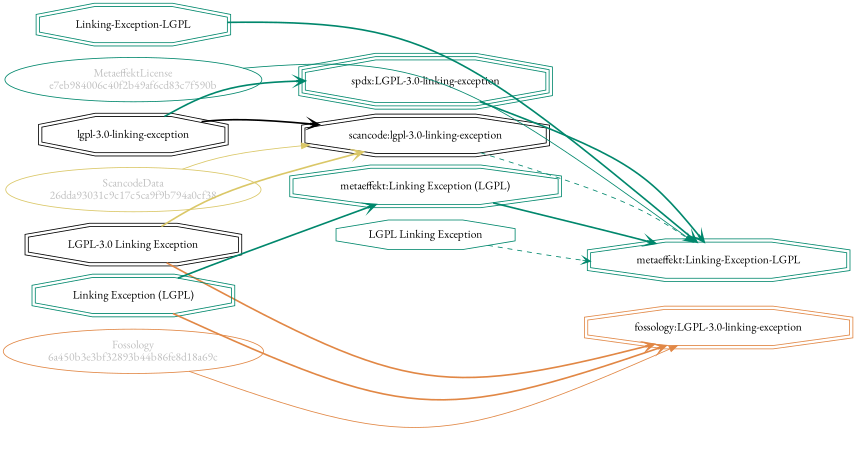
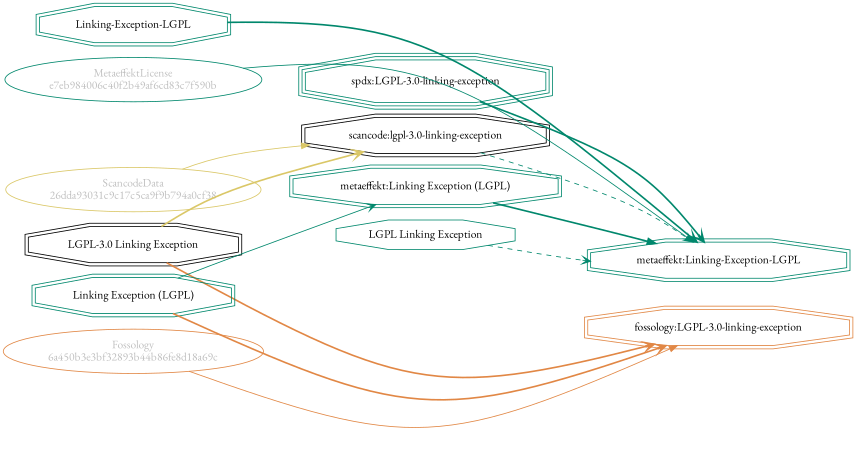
node "lgpl-3.0-linking-exception": removed
edge "metaeffekt:Linking Exception (LGPL)" -> "metaeffekt:Linking-Exception-LGPL": arrowhead vee -> normal
edge "Linking Exception (LGPL)" -> "metaeffekt:Linking Exception (LGPL)": style bold -> solid
